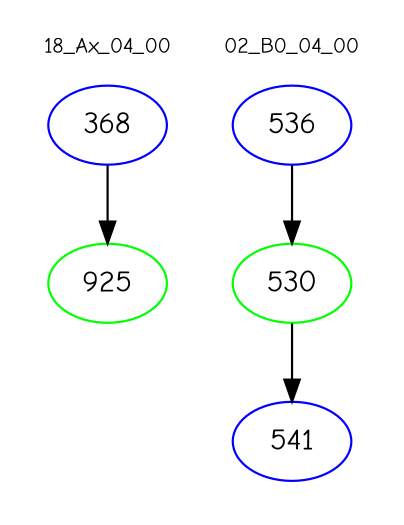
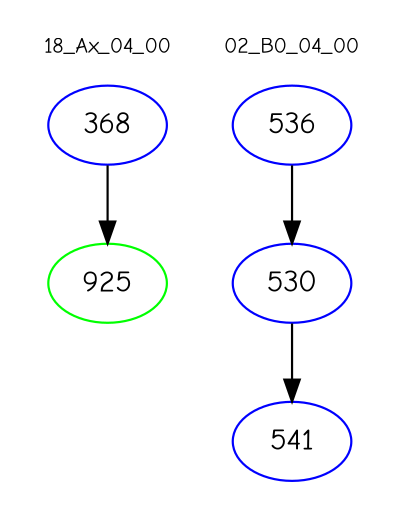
node "530": color green -> blue
